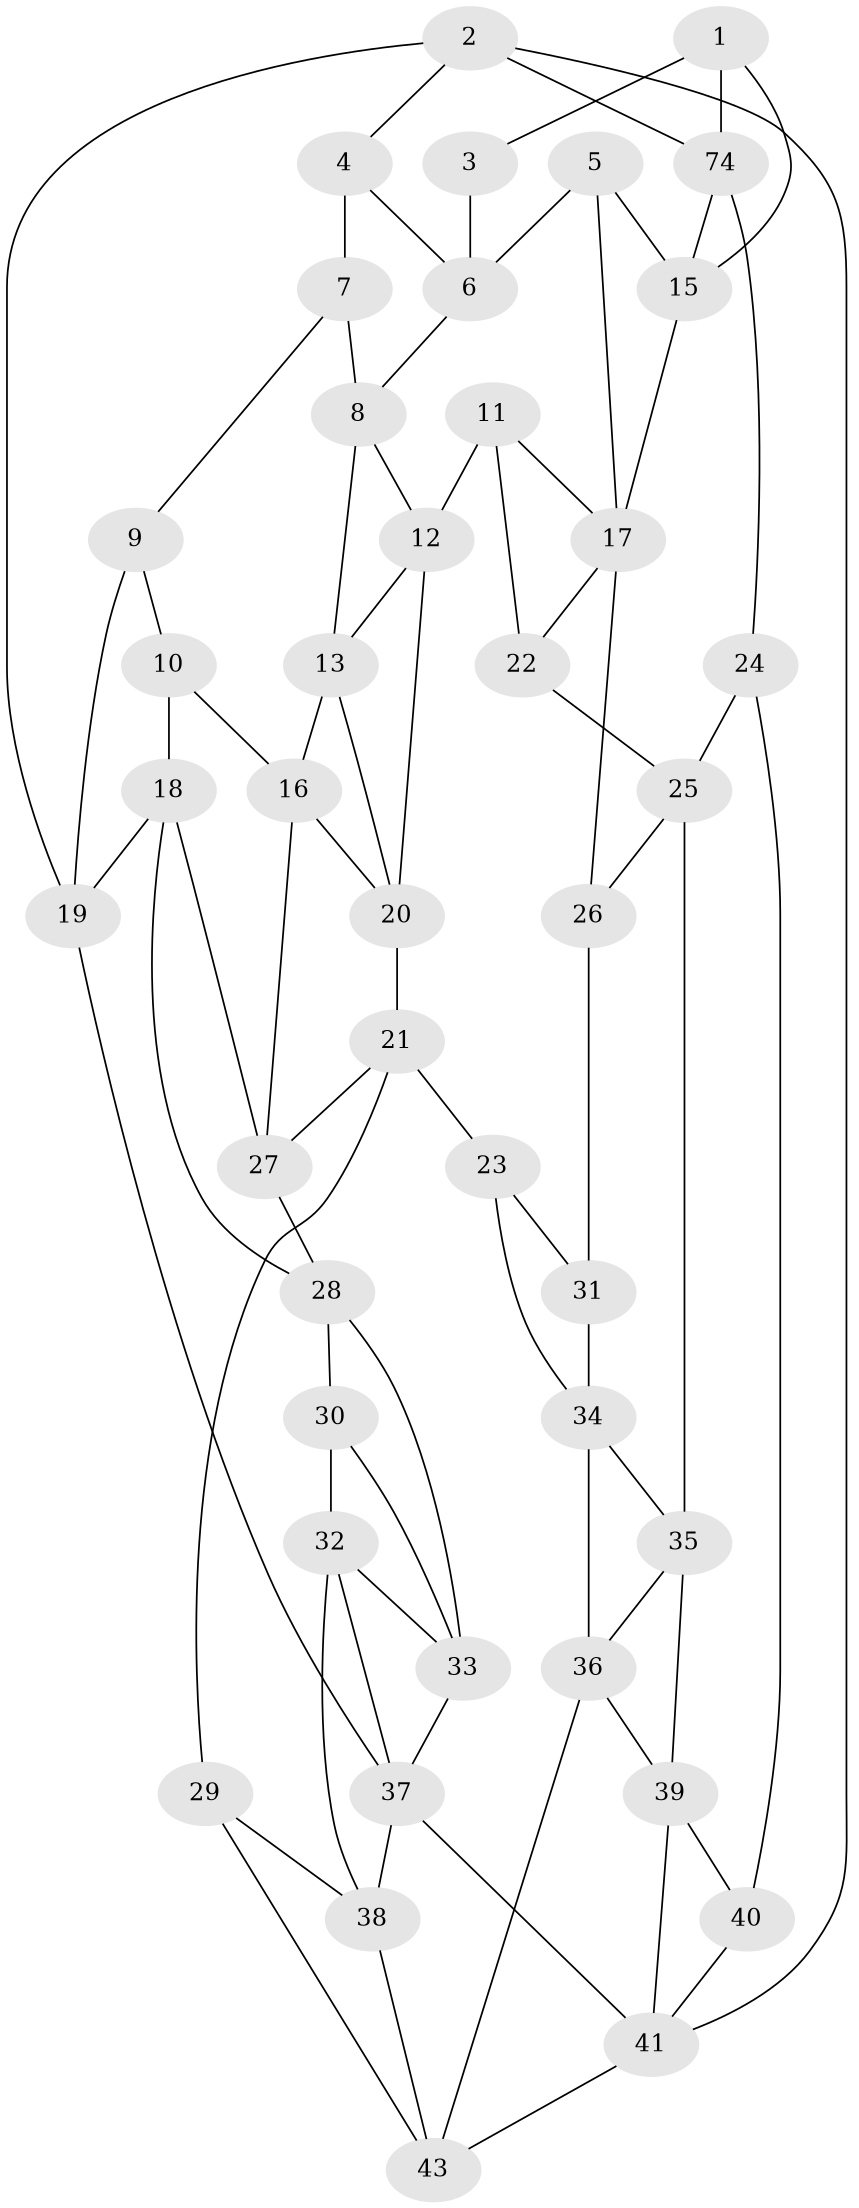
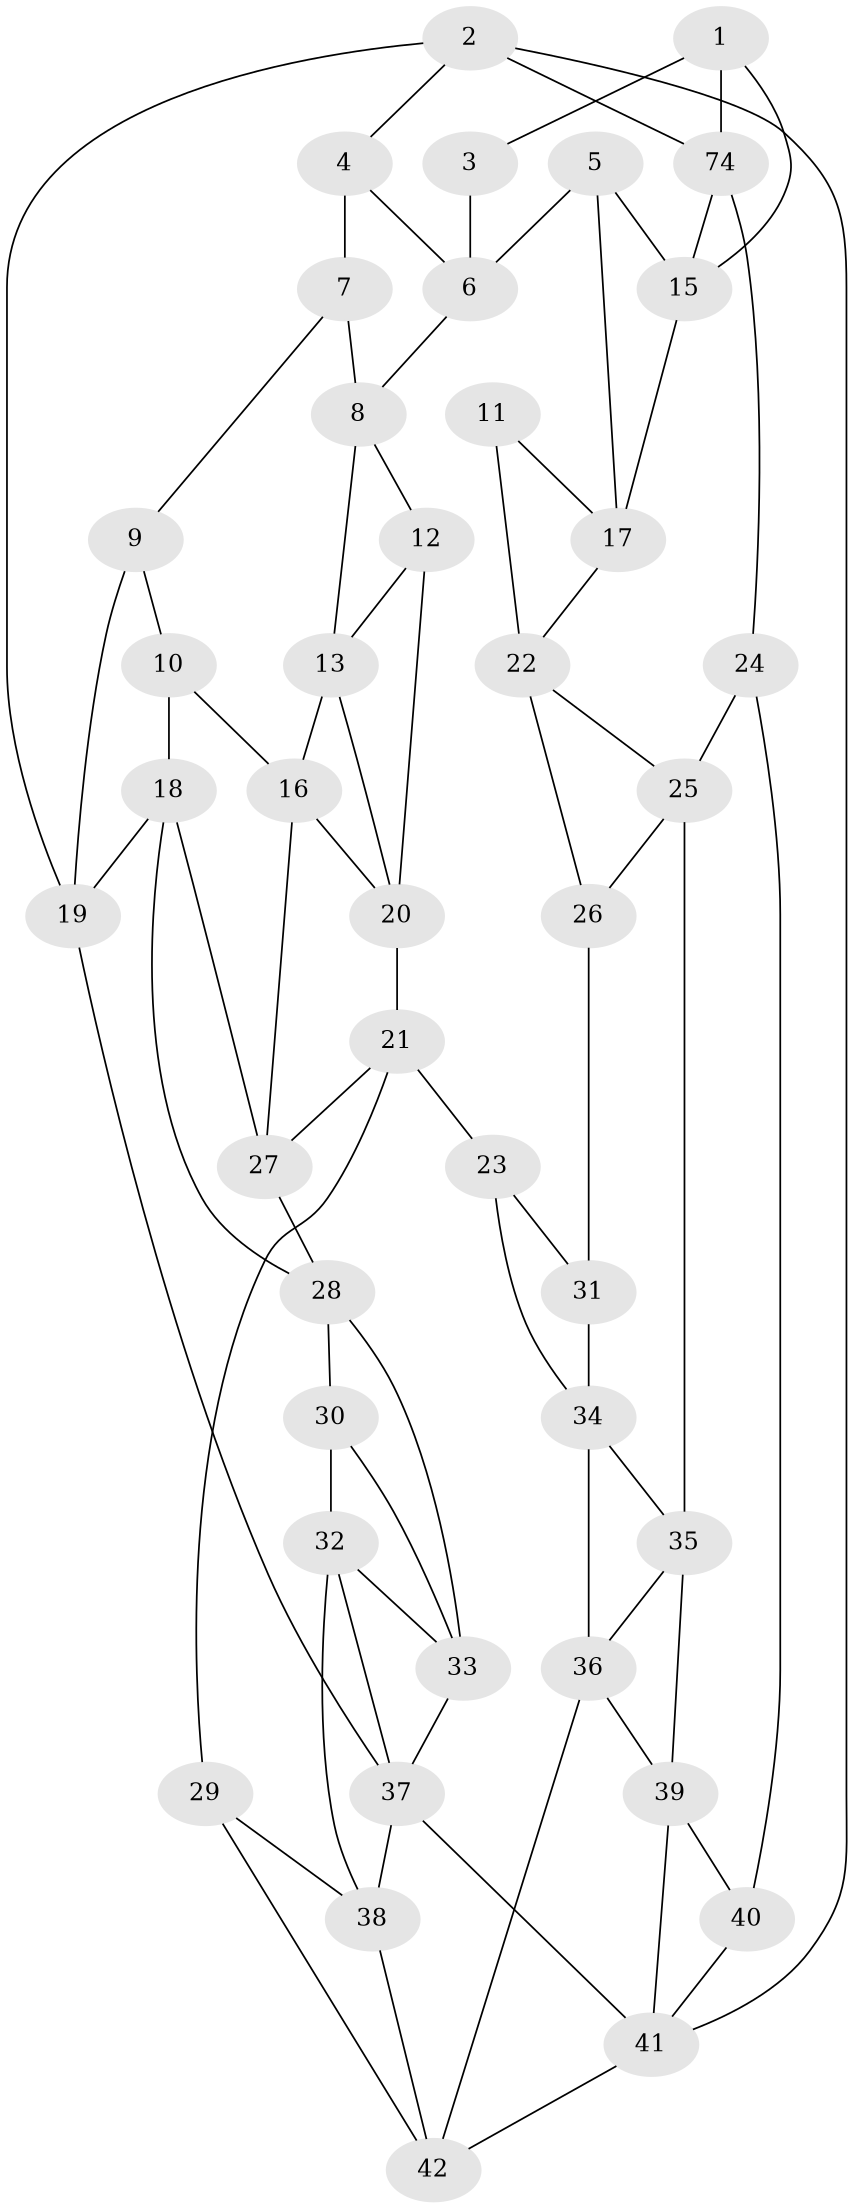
edge "11" -- "12": removed
edge "17" -- "26": now "22" -- "26"
node "43": label "43" -> "42"
